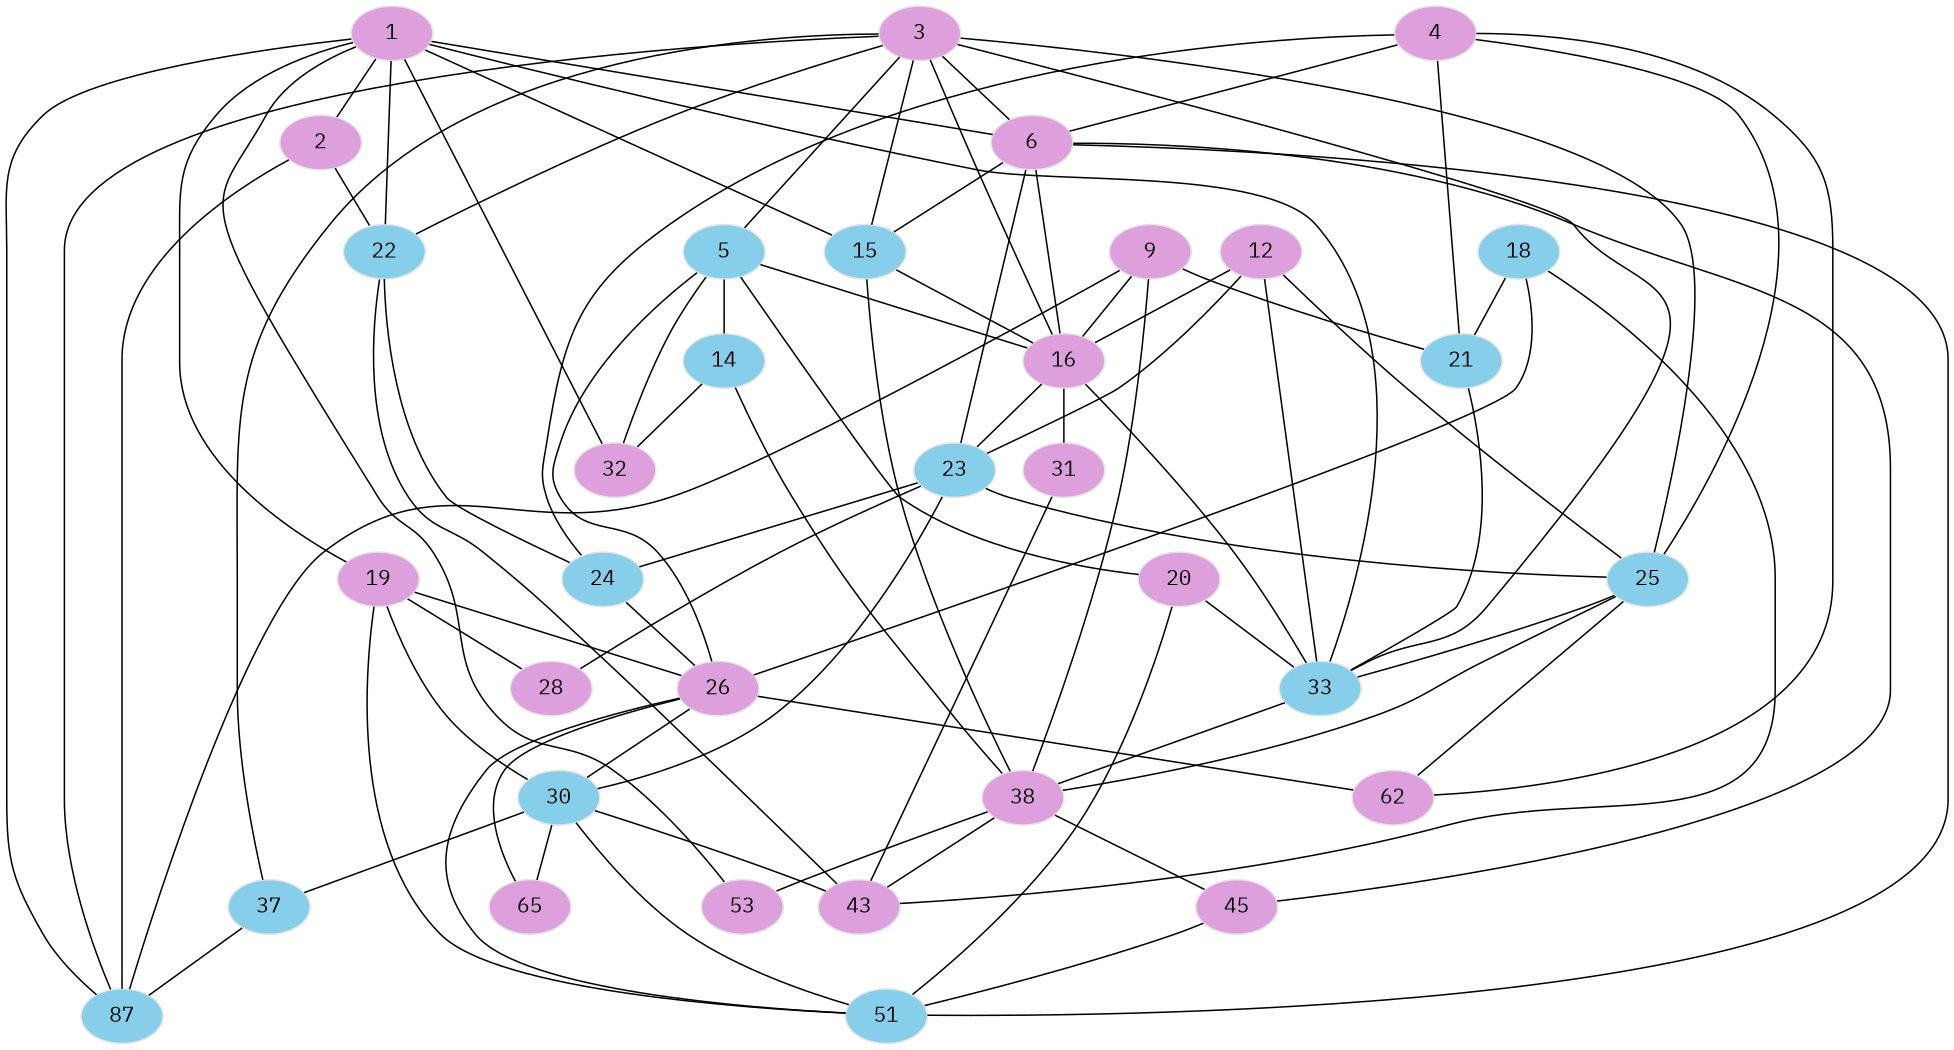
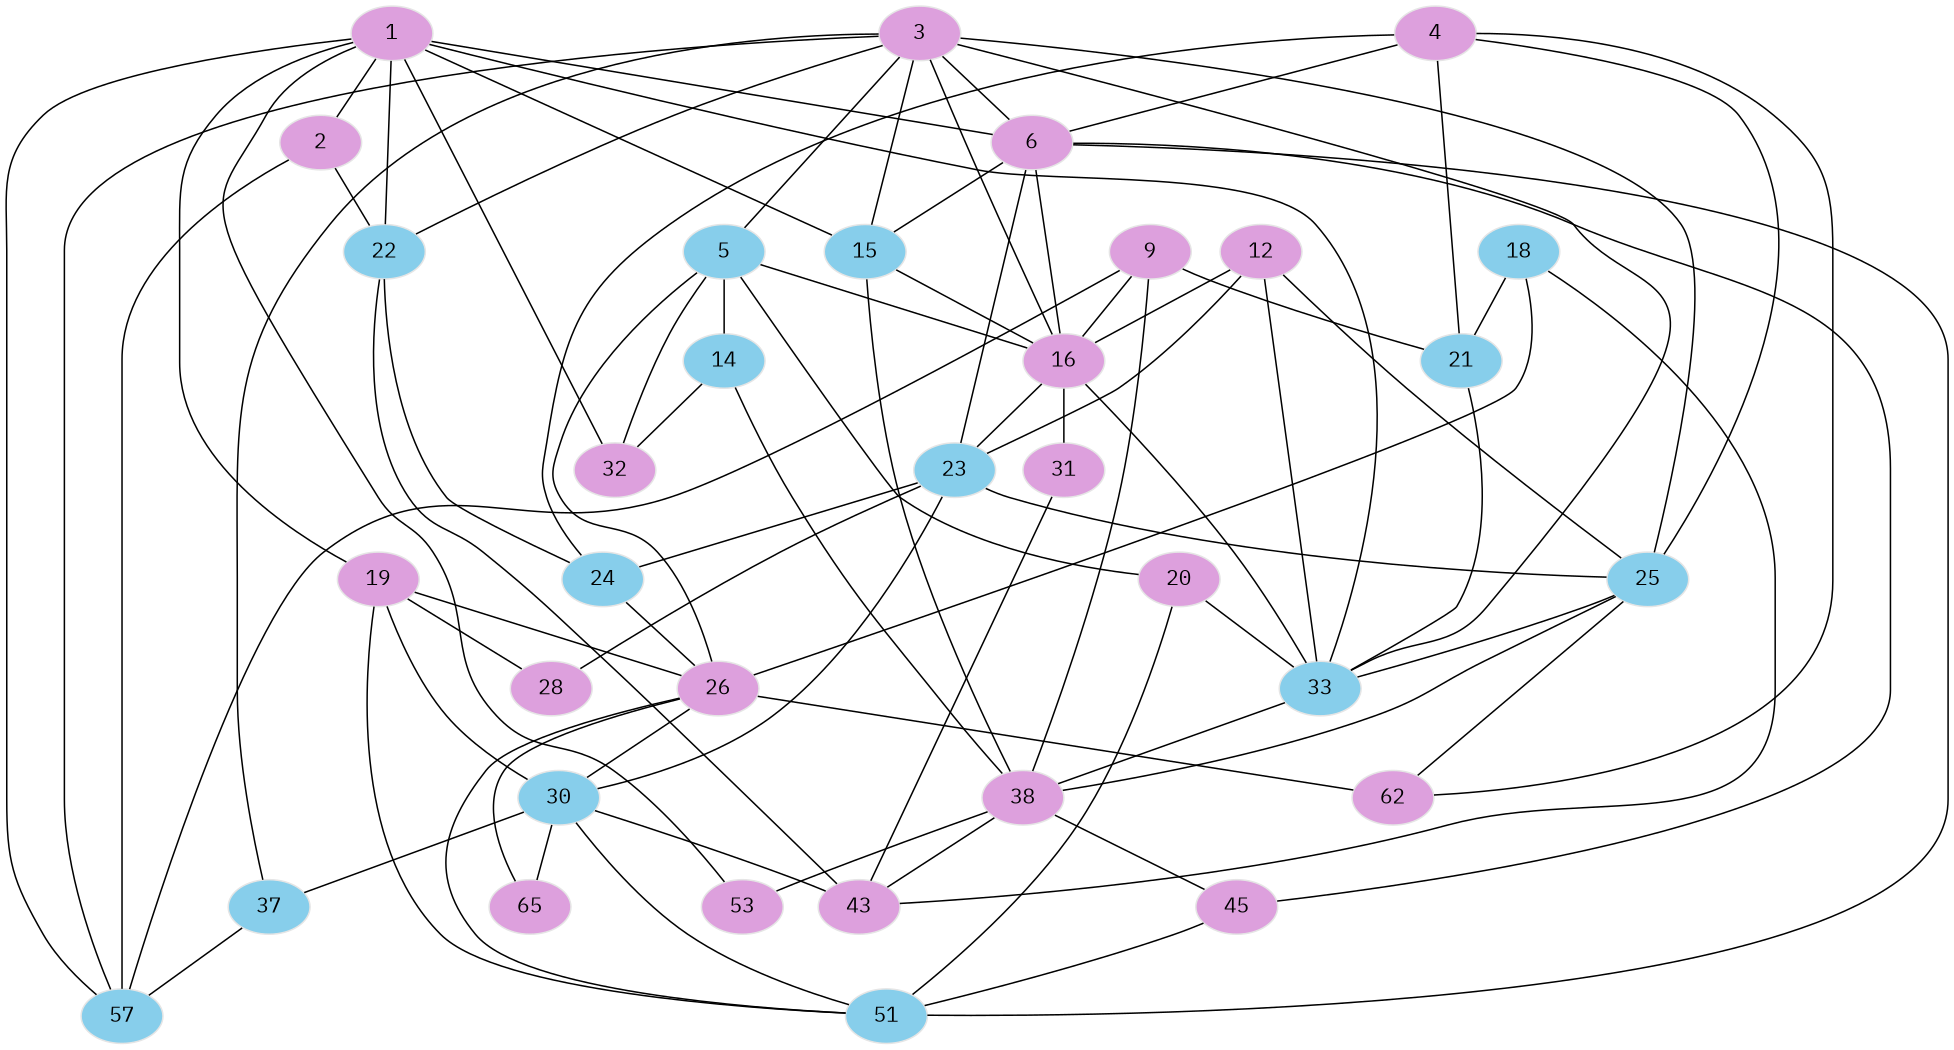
node "87": label "87" -> "57"
